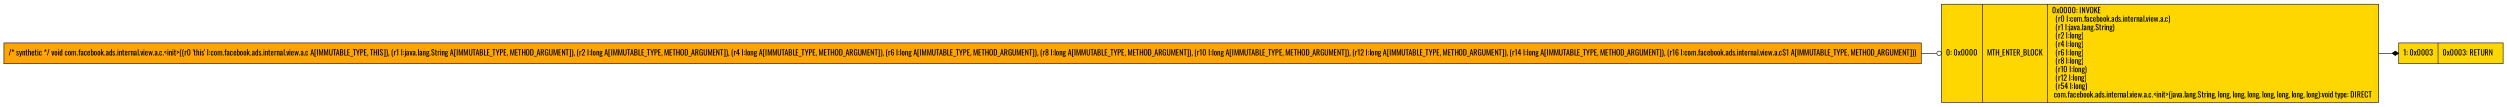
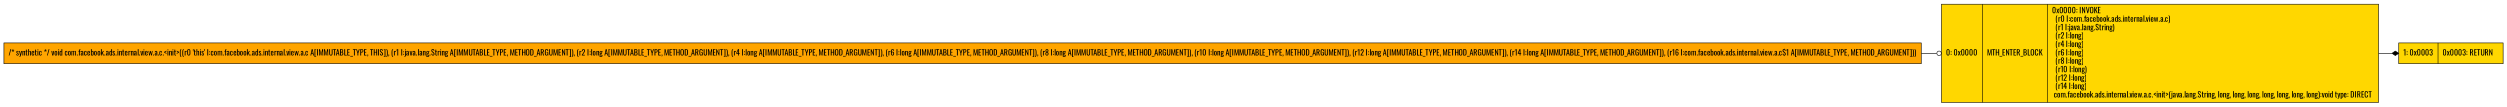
node "0: 0x0000": text "(r54 I:long)" -> "(r14 I:long)"
